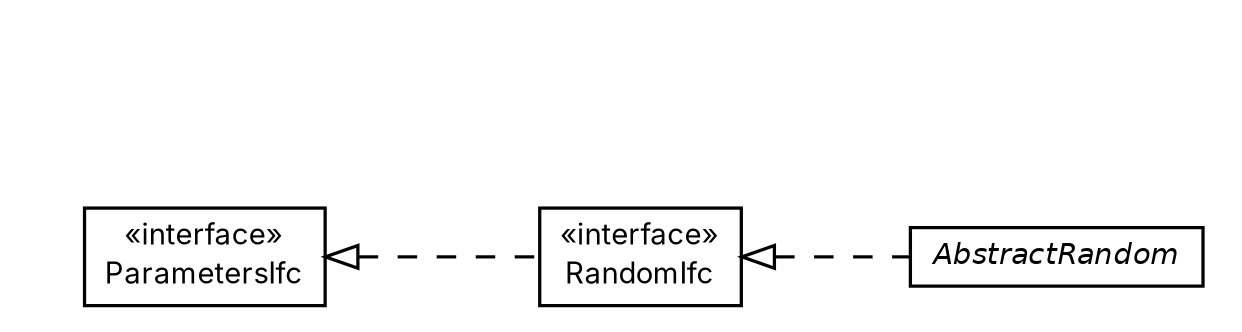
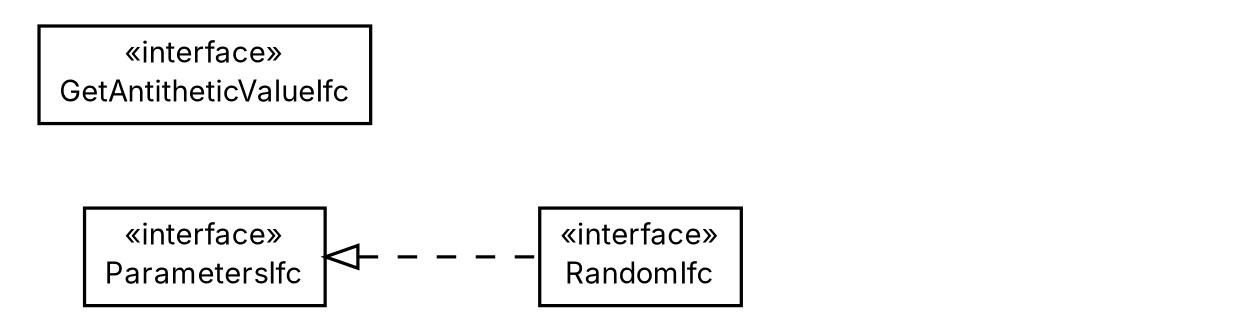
node "GetAntitheticValueIfc": added
node "AbstractRandom": removed
